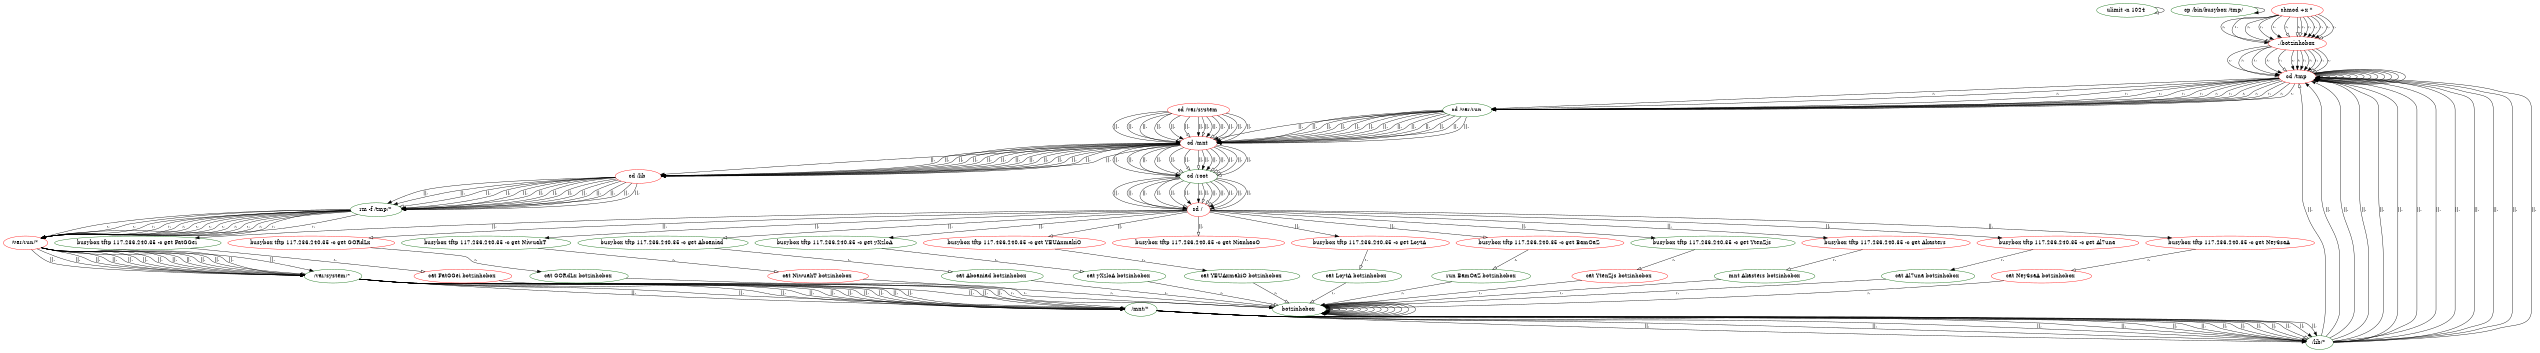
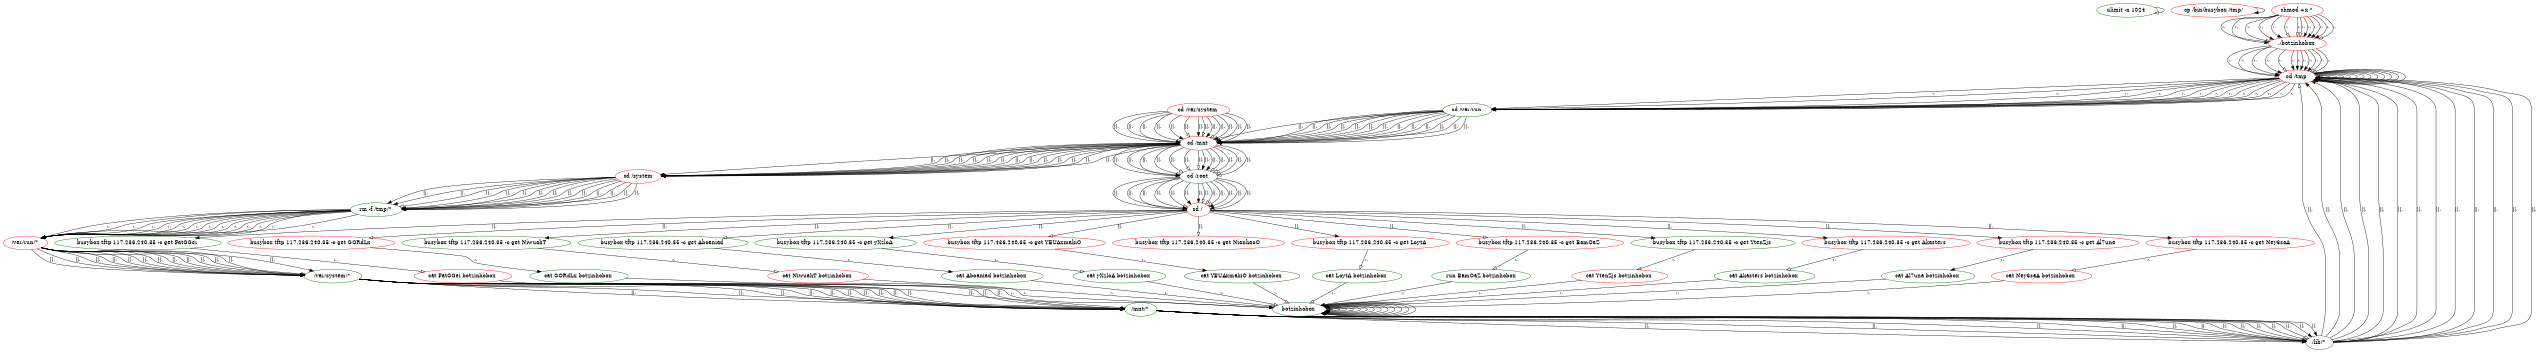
node "cp /bin/busybox /tmp/": color darkgreen -> red
node "cd /lib": label "cd /lib" -> "cd /system"
edge "busybox tftp 117.236.240.35 -c get Aboaniad" -> "cat Aboaniad botzinhobox": arrowhead onormal -> normal
node "mnt Akasters botzinhobox": label "mnt Akasters botzinhobox" -> "cat Akasters botzinhobox"
